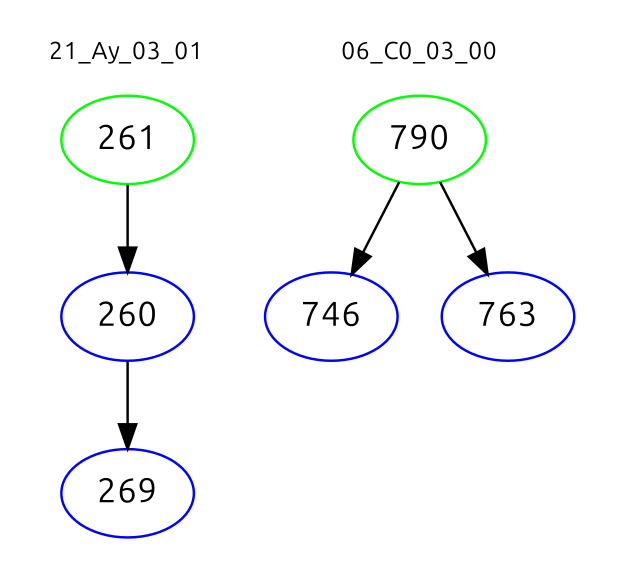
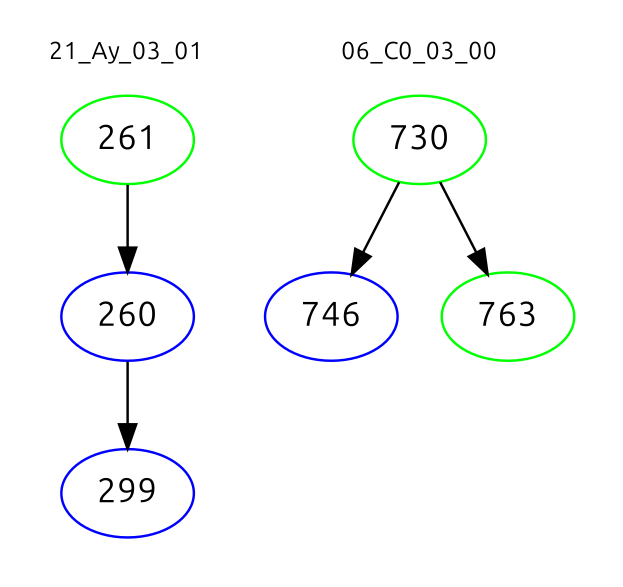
node "790": label "790" -> "730"
node "763": color blue -> green
node "269": label "269" -> "299"
